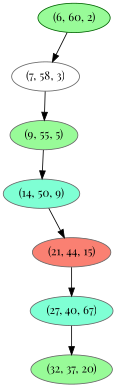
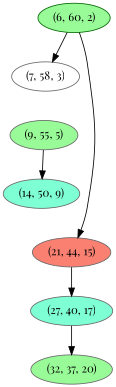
edge "(7, 58, 3)" -> "(9, 55, 5)": removed
edge "(14, 50, 9)" -> "(21, 44, 15)": now "(6, 60, 2)" -> "(21, 44, 15)"
node "(27, 40, 67)": label "(27, 40, 67)" -> "(27, 40, 17)"
